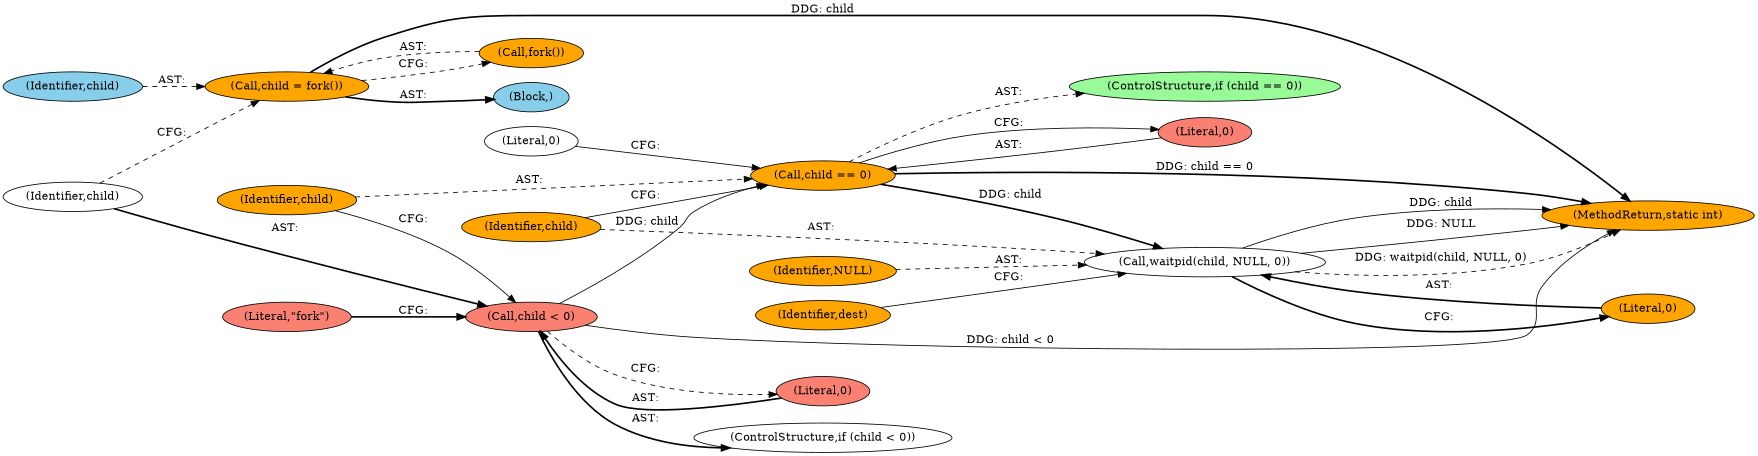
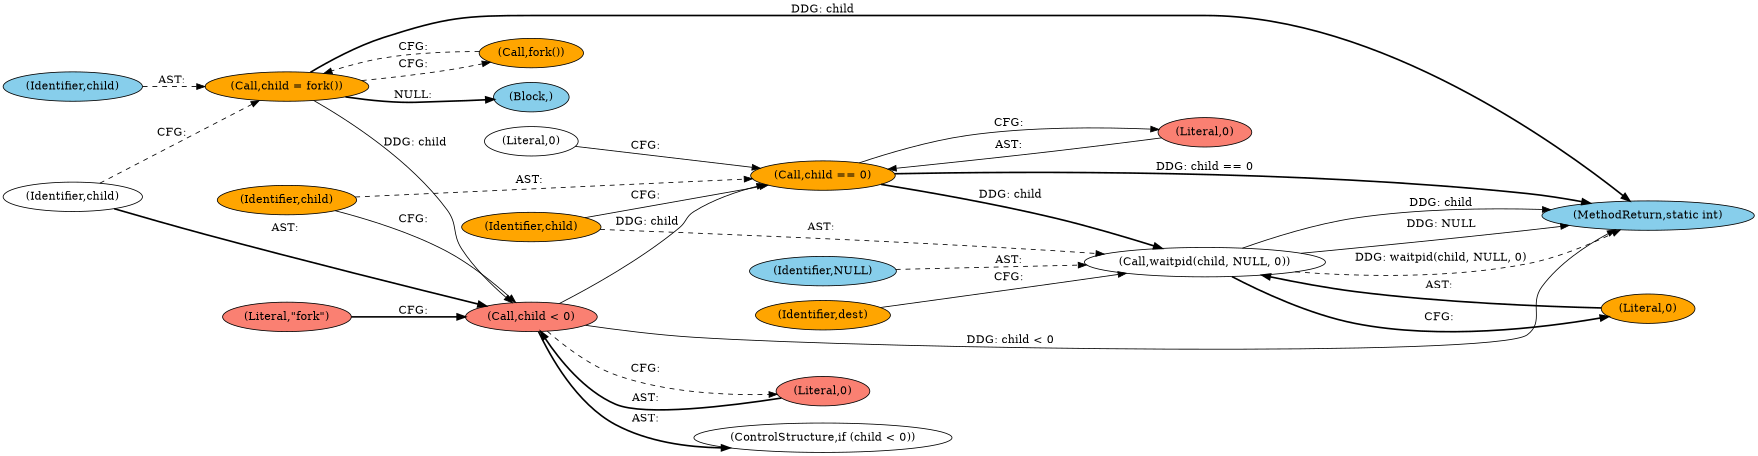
edge "(Call,fork())" -> "(Call,child = fork())": label "AST: " -> "CFG: "
node "(ControlStructure,if (child == 0))": removed
edge "(Call,child = fork())" -> "(Block,)": label "AST: " -> "NULL: "
edge "(Call,child = fork())" -> "(Call,child < 0)": added, label "DDG: child"
node "(MethodReturn,static int)": fillcolor orange -> skyblue
node "(Identifier,NULL)": fillcolor orange -> skyblue
